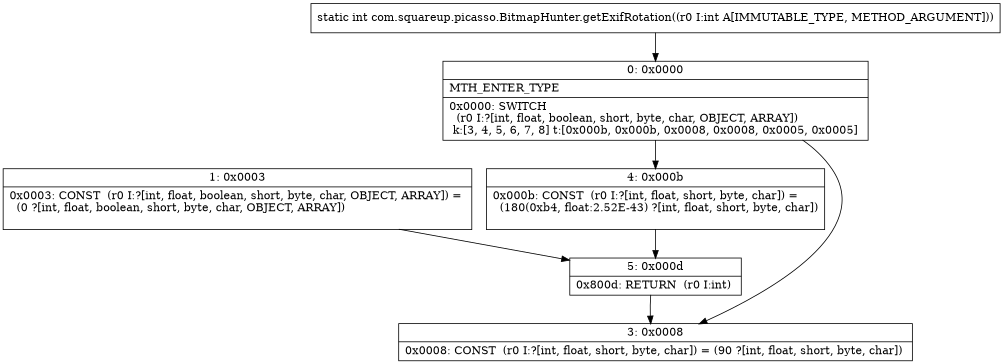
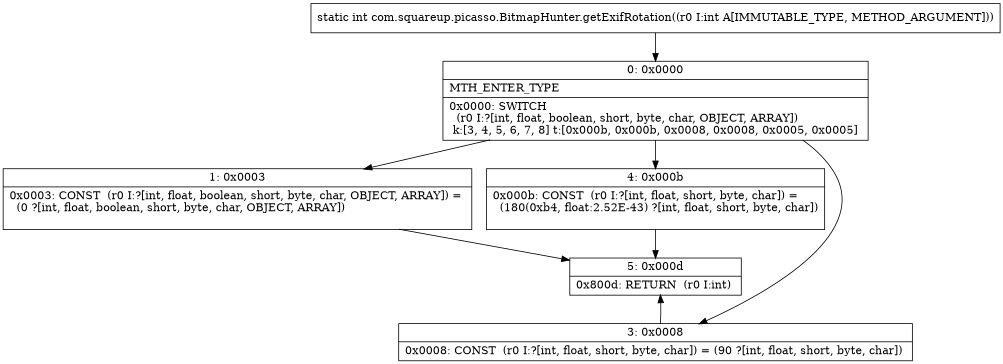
edge "0: 0x0000" -> "1: 0x0003": added
edge "5: 0x000d" -> "3: 0x0008": reversed
